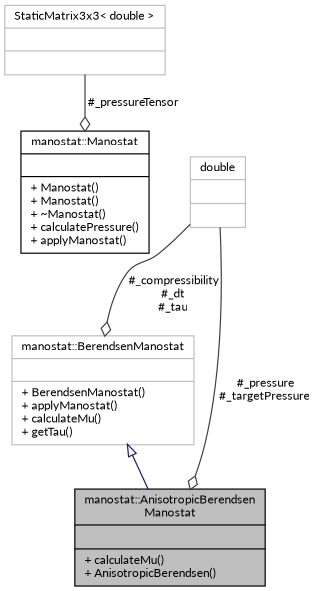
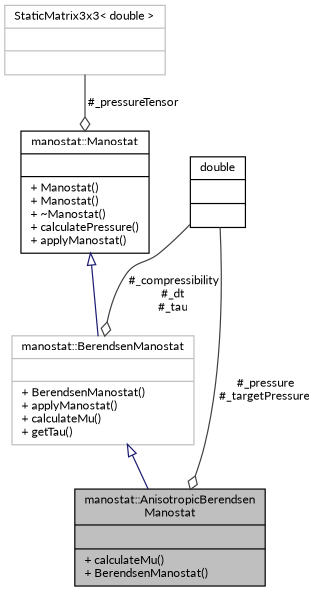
node "double": color grey75 -> black
edge "manostat::BerendsenManostat" -> "manostat::Manostat": added
node "manostat::AnisotropicBerendsen": text "+ AnisotropicBerendsen()" -> "+ BerendsenManostat()"
